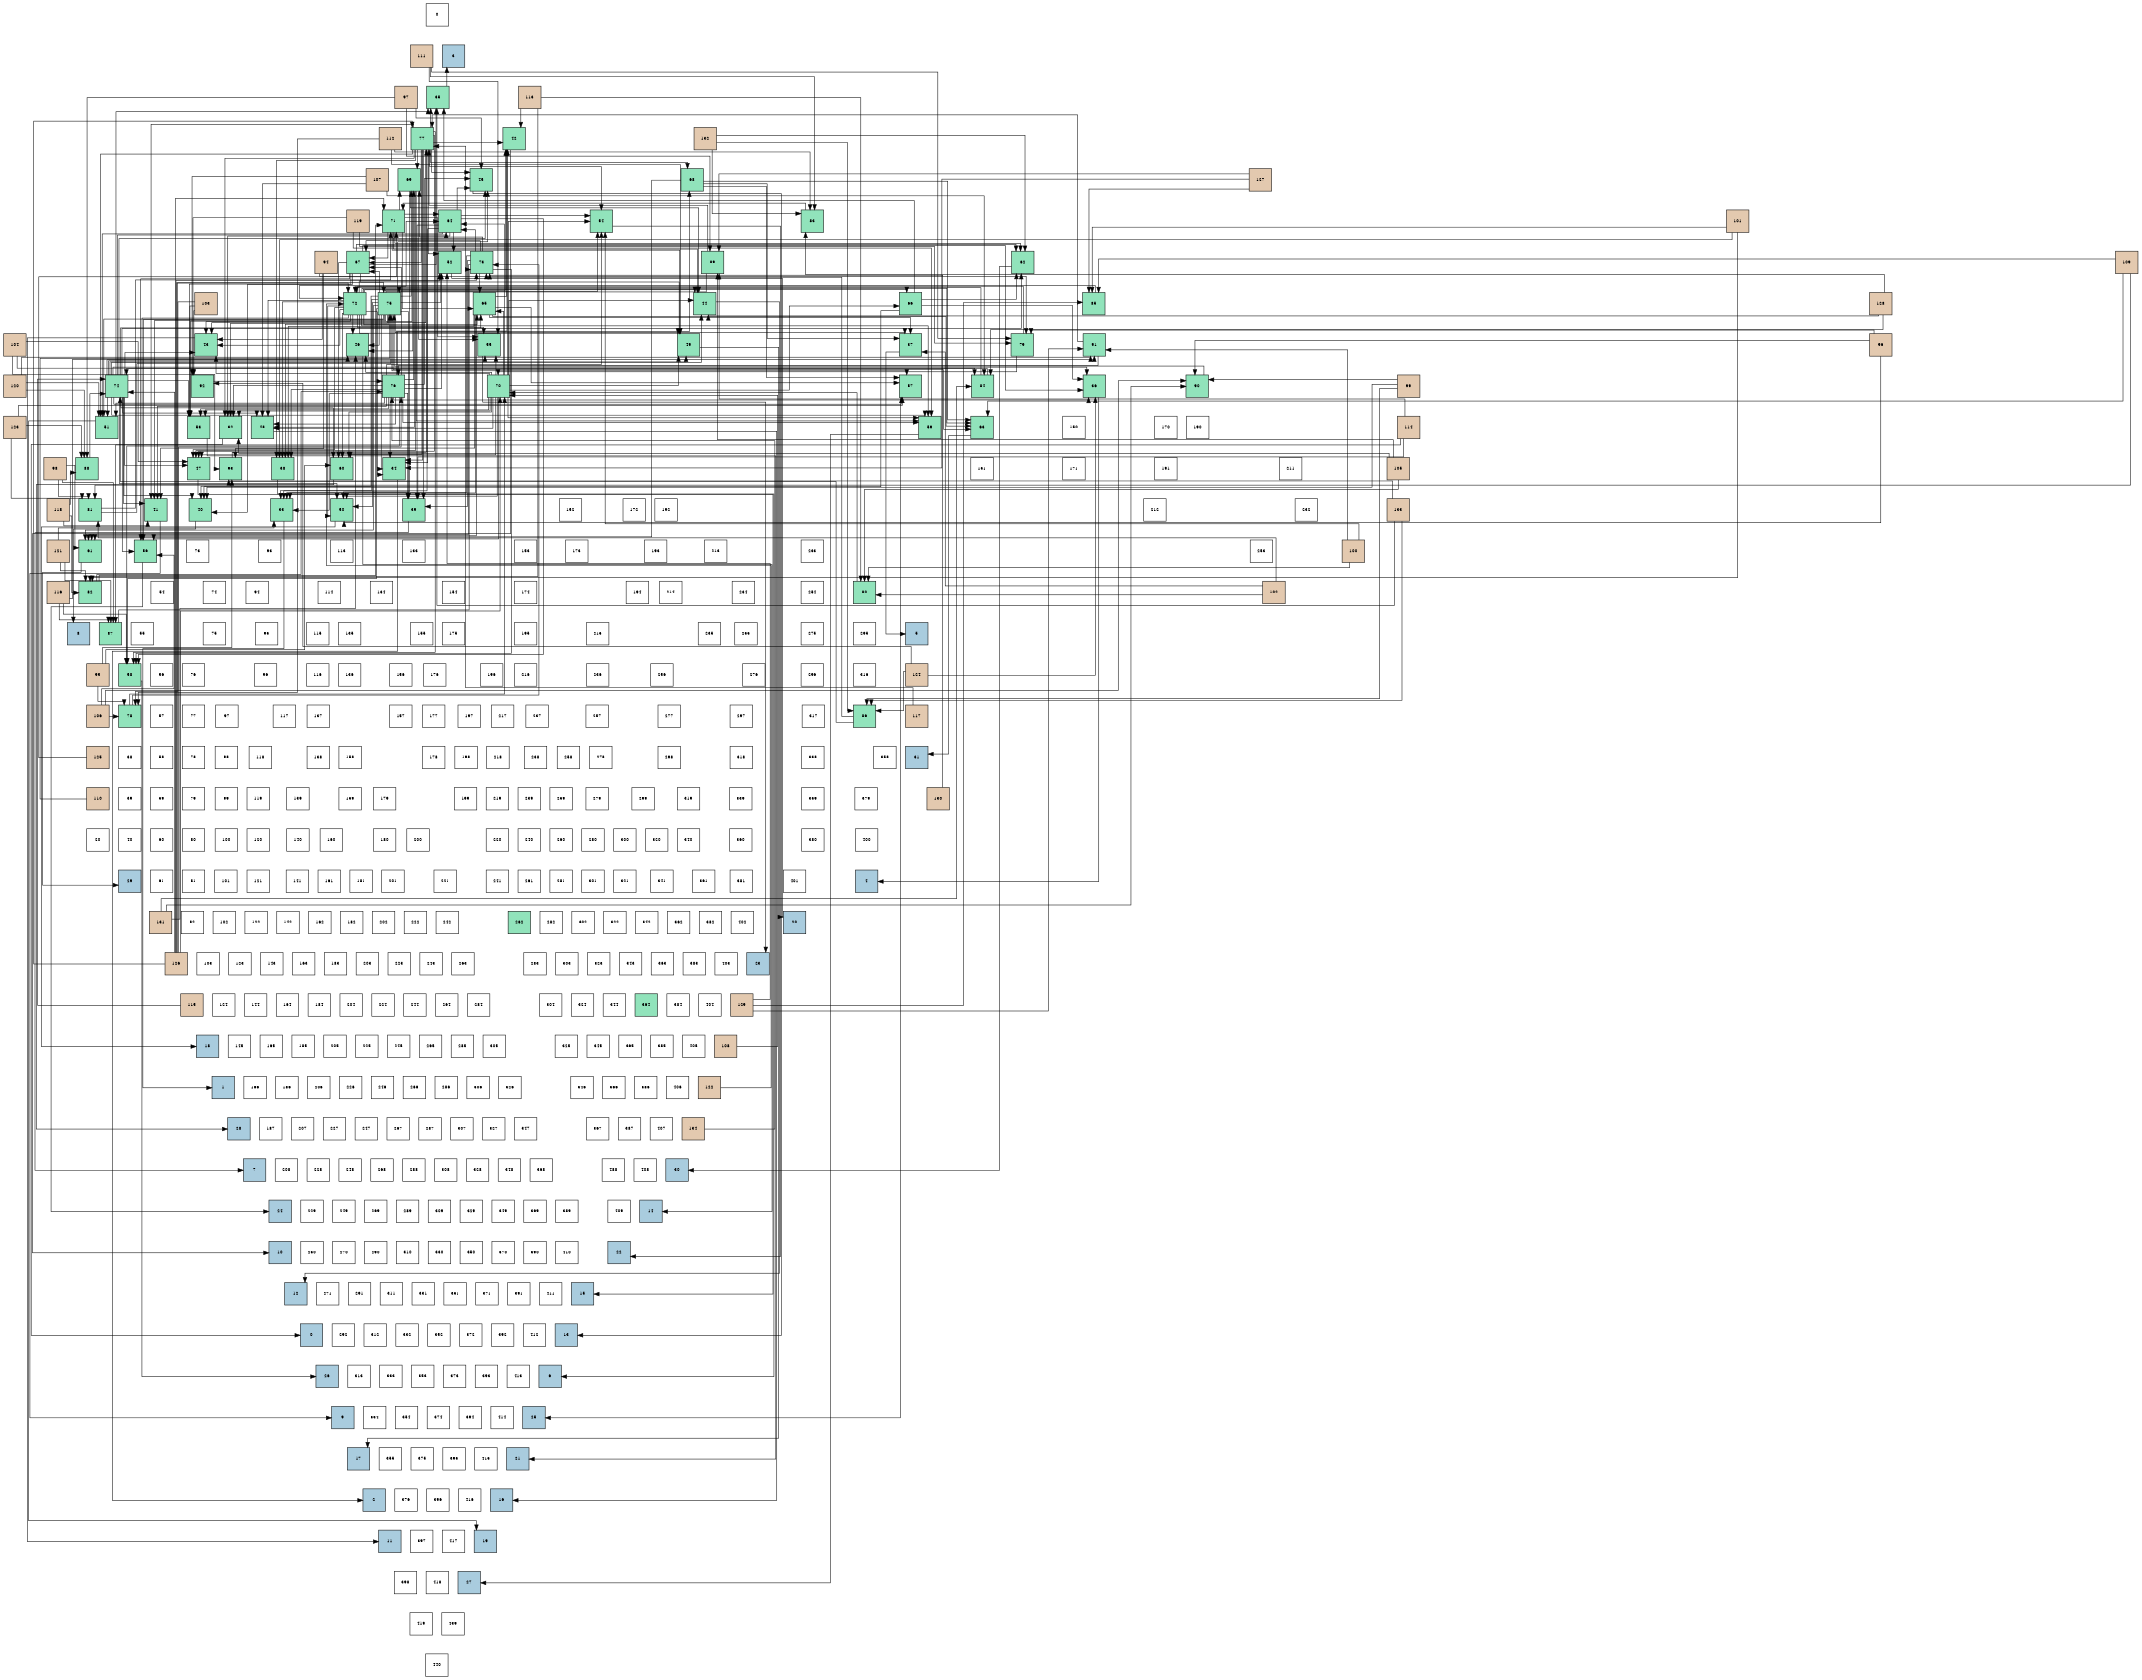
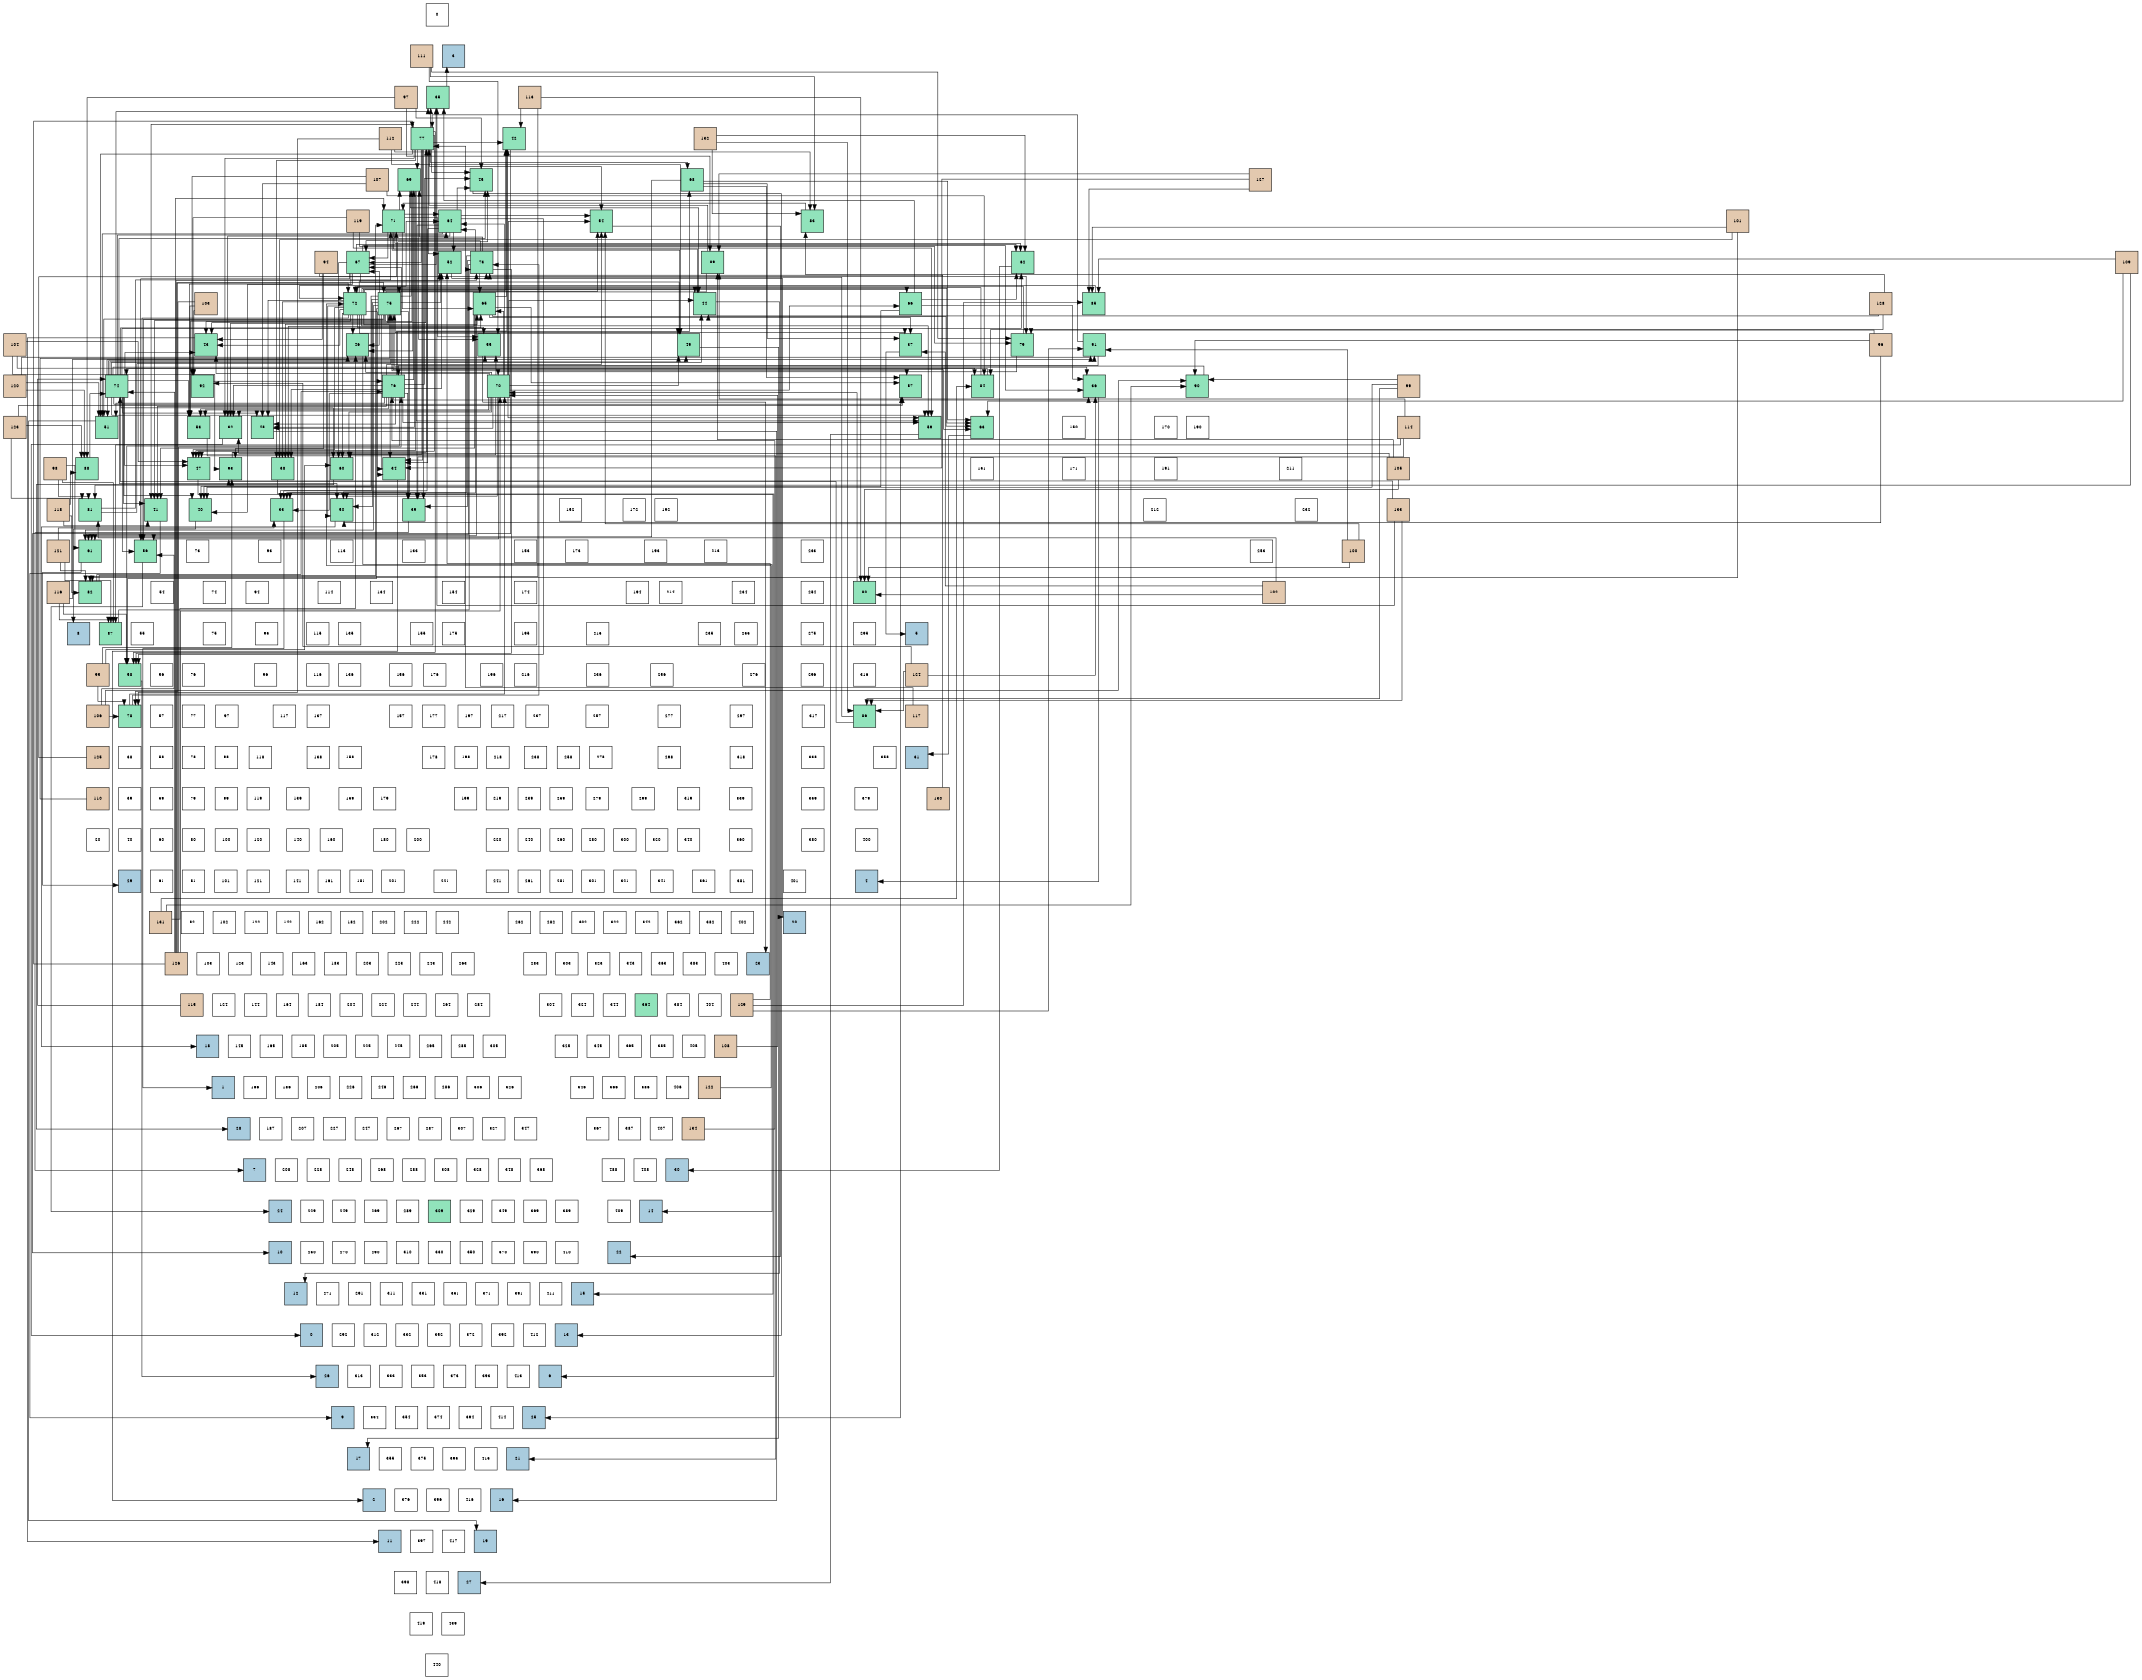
node "262": fillcolor #91e3bb -> #ffffff
node "309": fillcolor #ffffff -> #91e3bb
